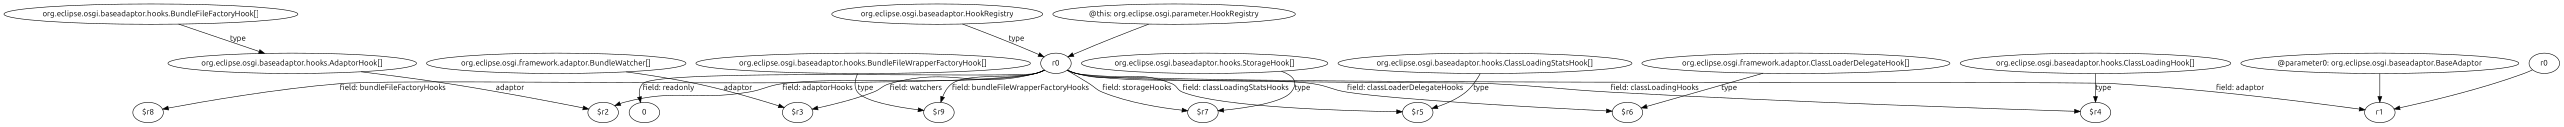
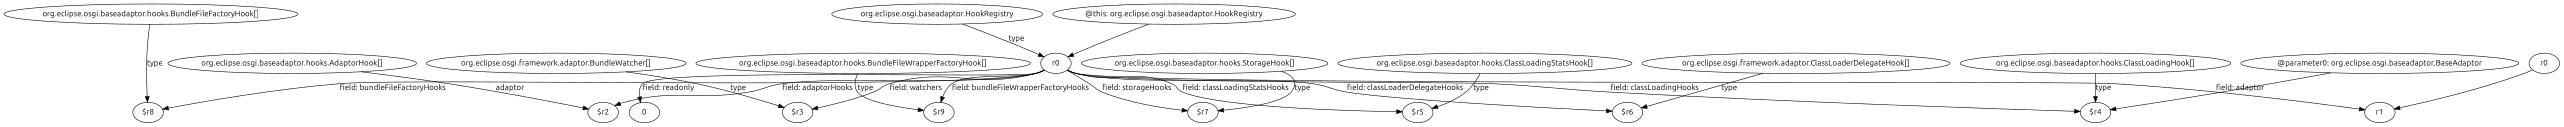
node "@this: org.eclipse.osgi.parameter.HookRegistry": label "@this: org.eclipse.osgi.parameter.HookRegistry" -> "@this: org.eclipse.osgi.baseadaptor.HookRegistry"
edge "org.eclipse.osgi.baseadaptor.hooks.BundleFileFactoryHook[]" -> "org.eclipse.osgi.baseadaptor.hooks.AdaptorHook[]": now "org.eclipse.osgi.baseadaptor.hooks.BundleFileFactoryHook[]" -> "$r8"
edge "@parameter0: org.eclipse.osgi.baseadaptor.BaseAdaptor" -> "r1": now "@parameter0: org.eclipse.osgi.baseadaptor.BaseAdaptor" -> "$r4"
edge "org.eclipse.osgi.framework.adaptor.BundleWatcher[]" -> "$r3": label "adaptor" -> "type"
